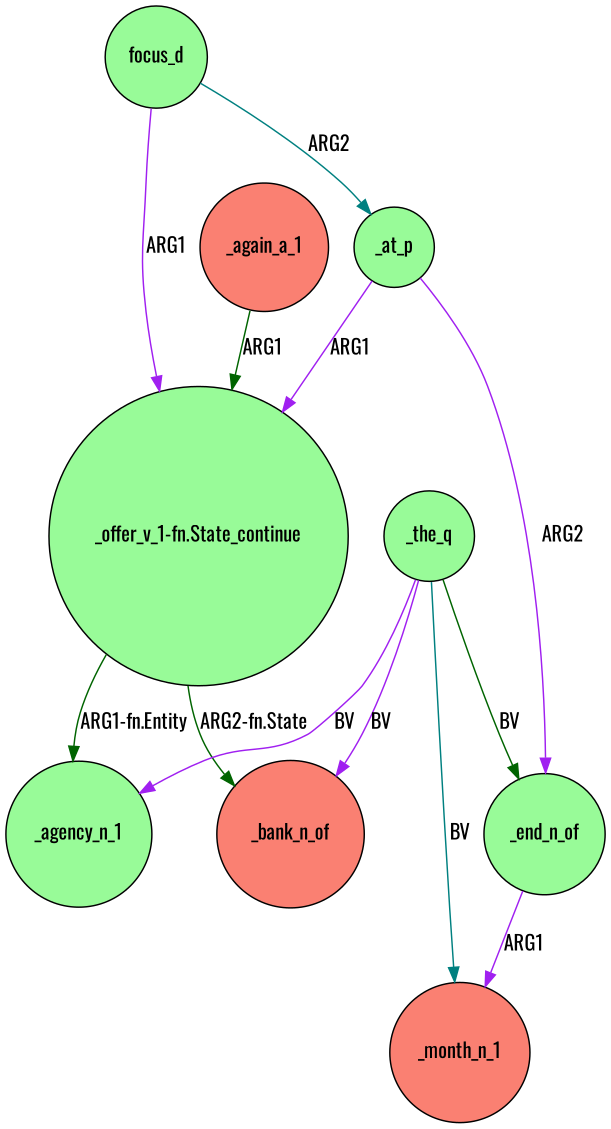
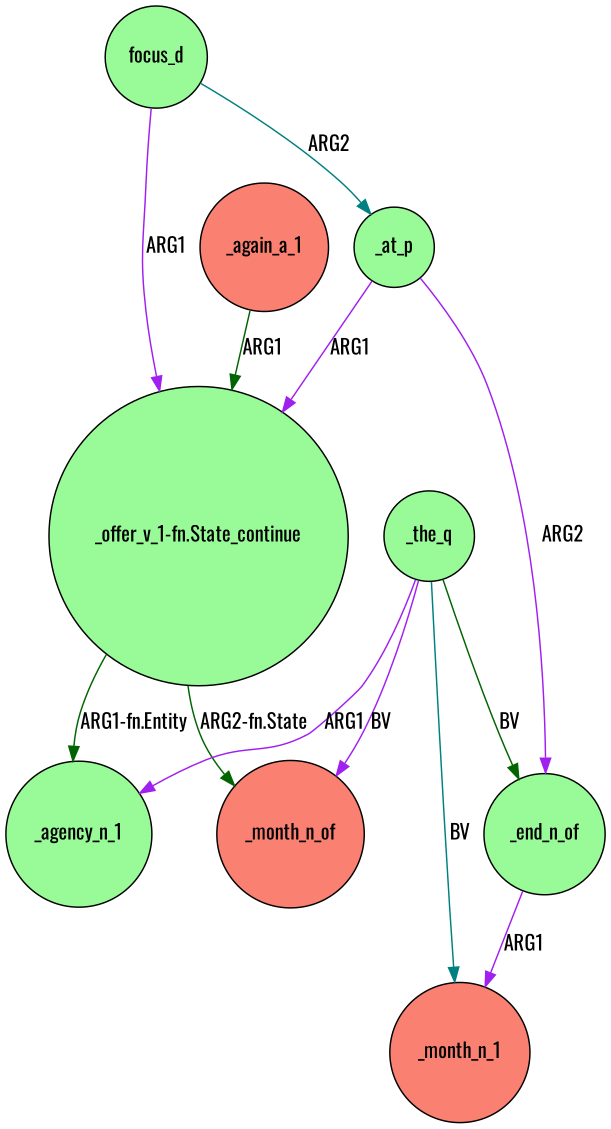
edge "_the_q" -> "_agency_n_1": label "BV" -> "ARG1"
node "_bank_n_of": label "_bank_n_of" -> "_month_n_of"
